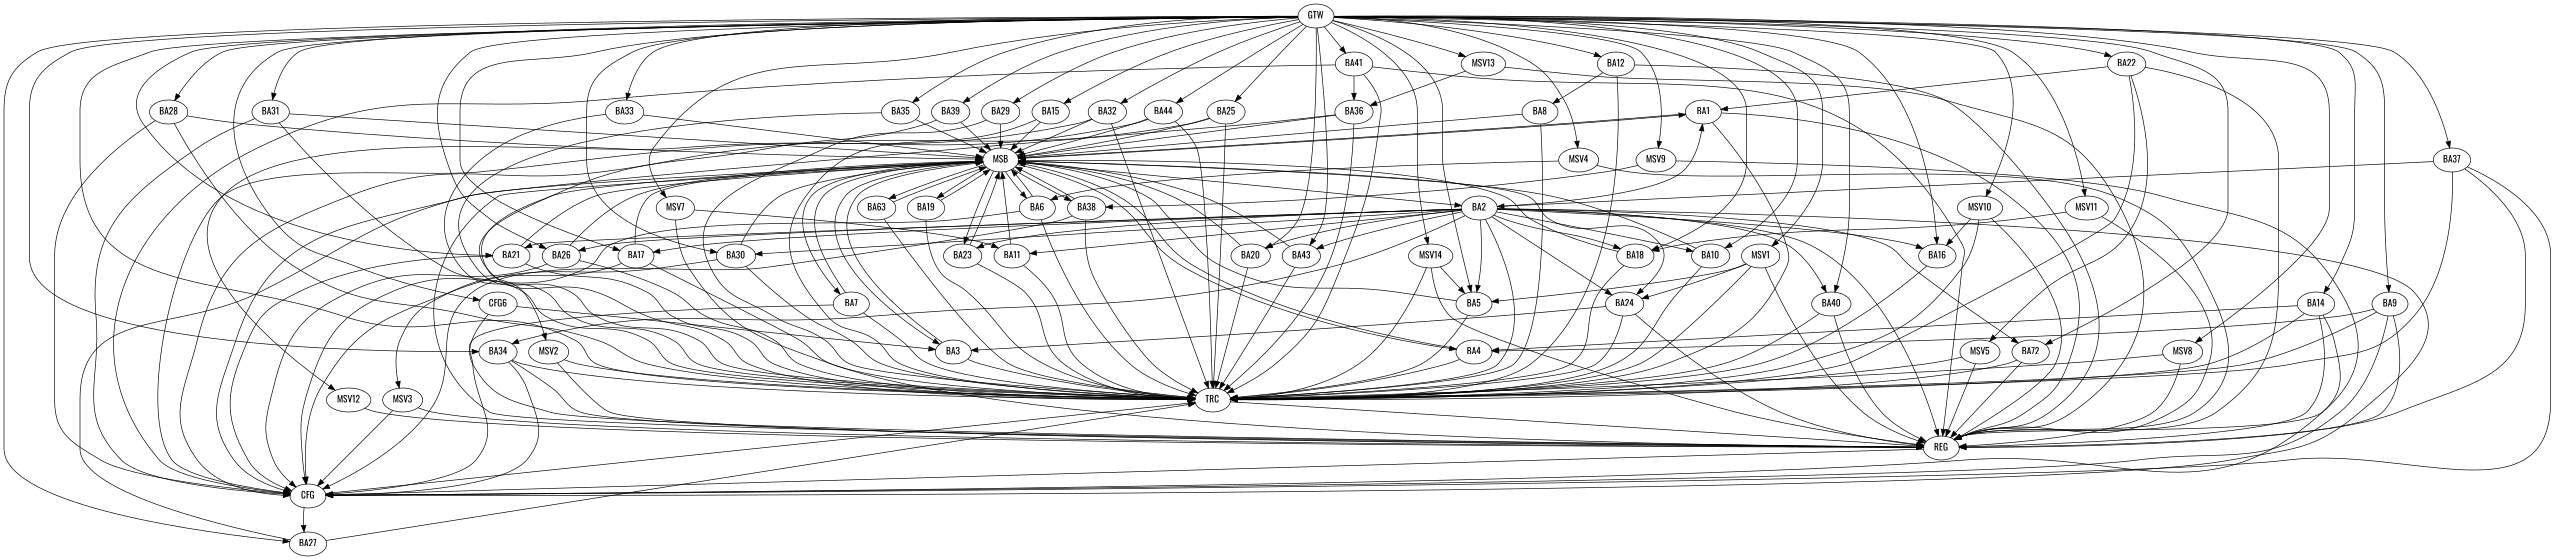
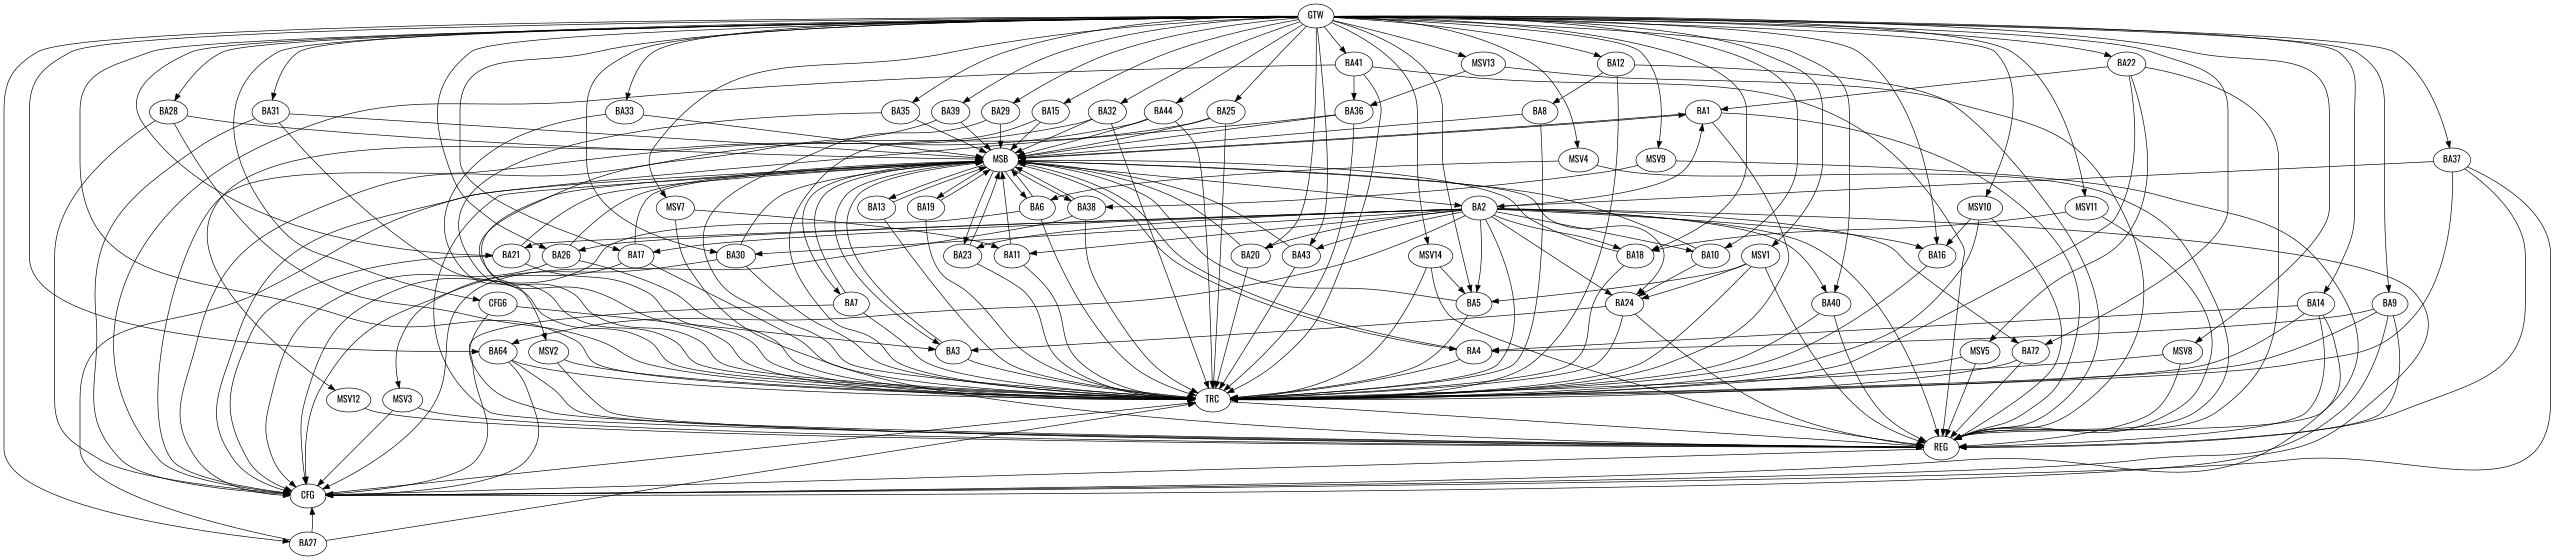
node "BA63": label "BA63" -> "BA13"
node "BA34": label "BA34" -> "BA64"
edge "BA10" -> "TRC": now "BA10" -> "BA24"
edge "CFG" -> "BA27": reversed
